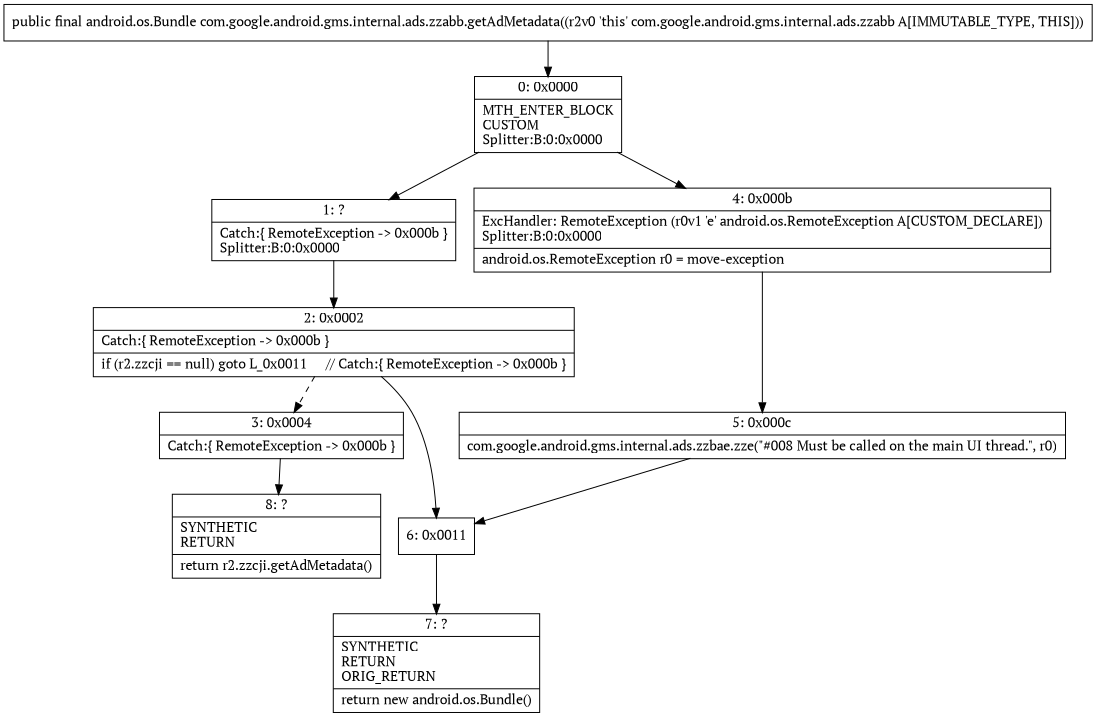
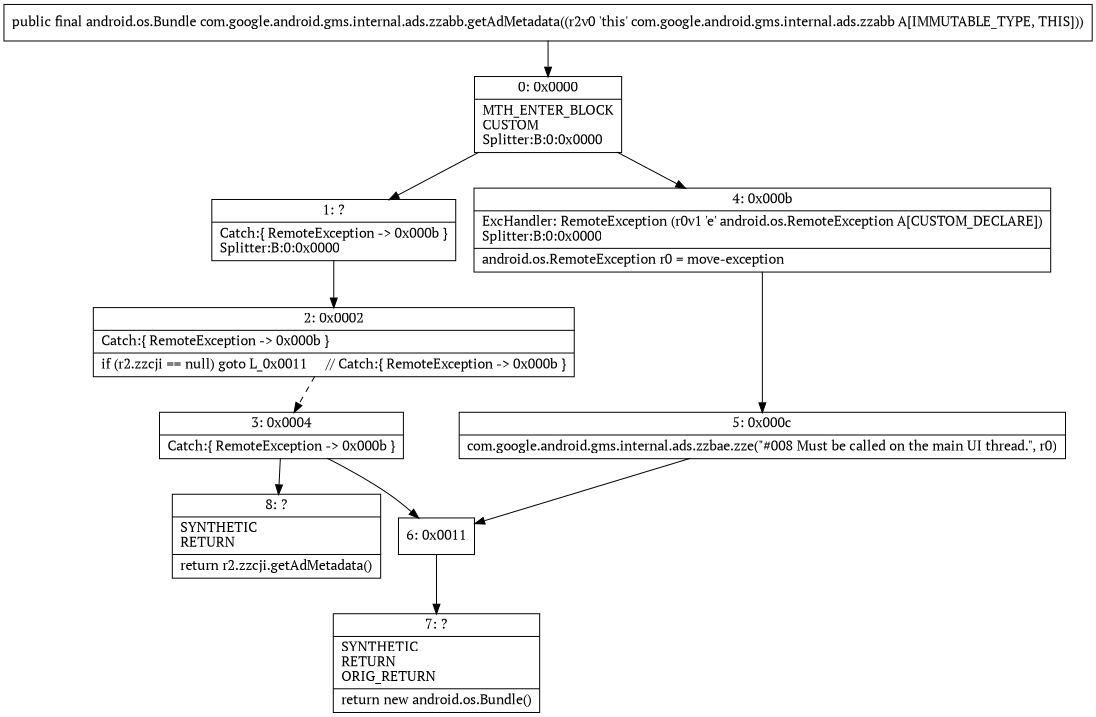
edge "2: 0x0002" -> "6: 0x0011": now "3: 0x0004" -> "6: 0x0011"
